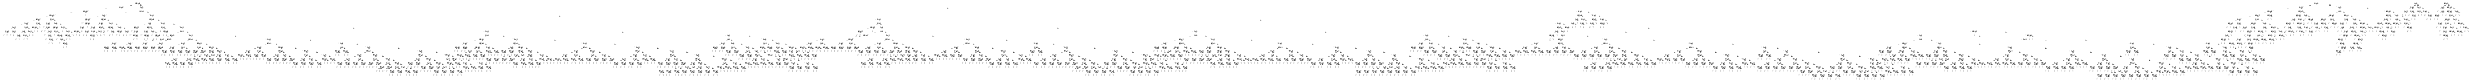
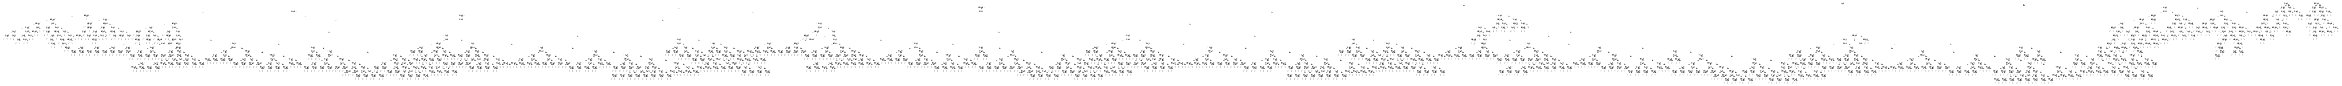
node "dx' <= 1.5": added
